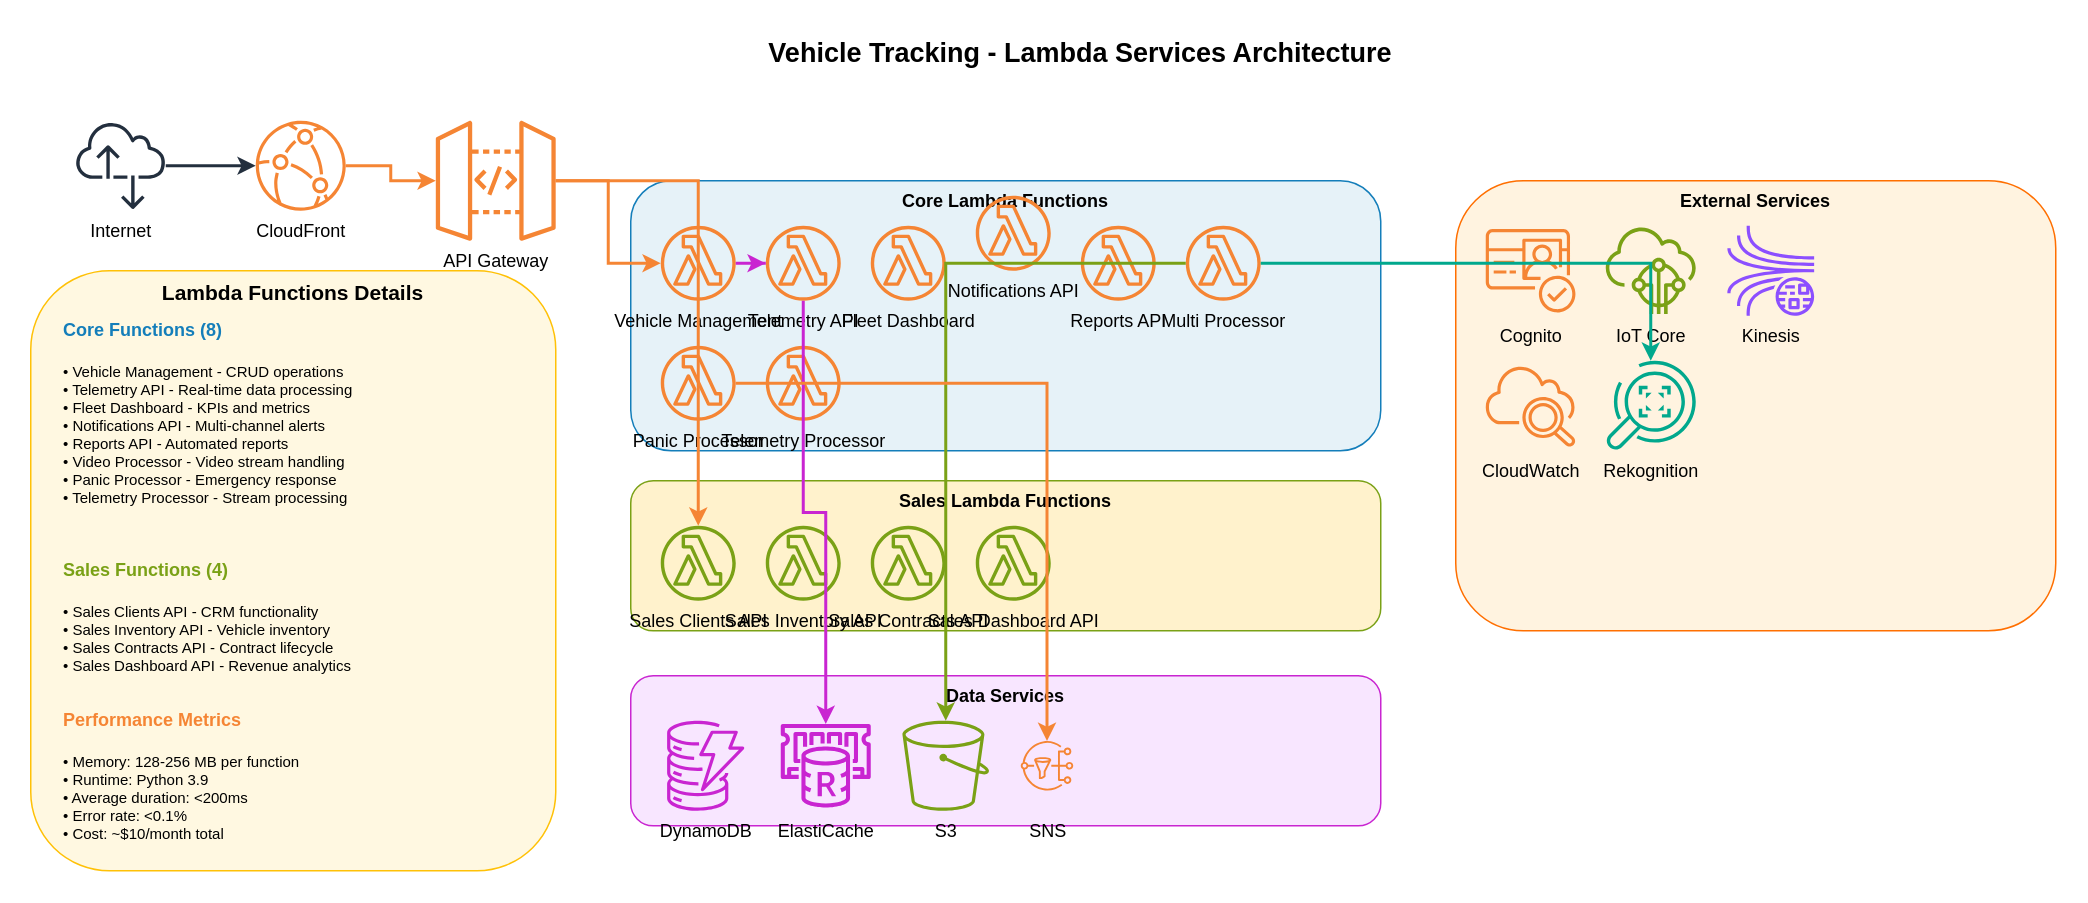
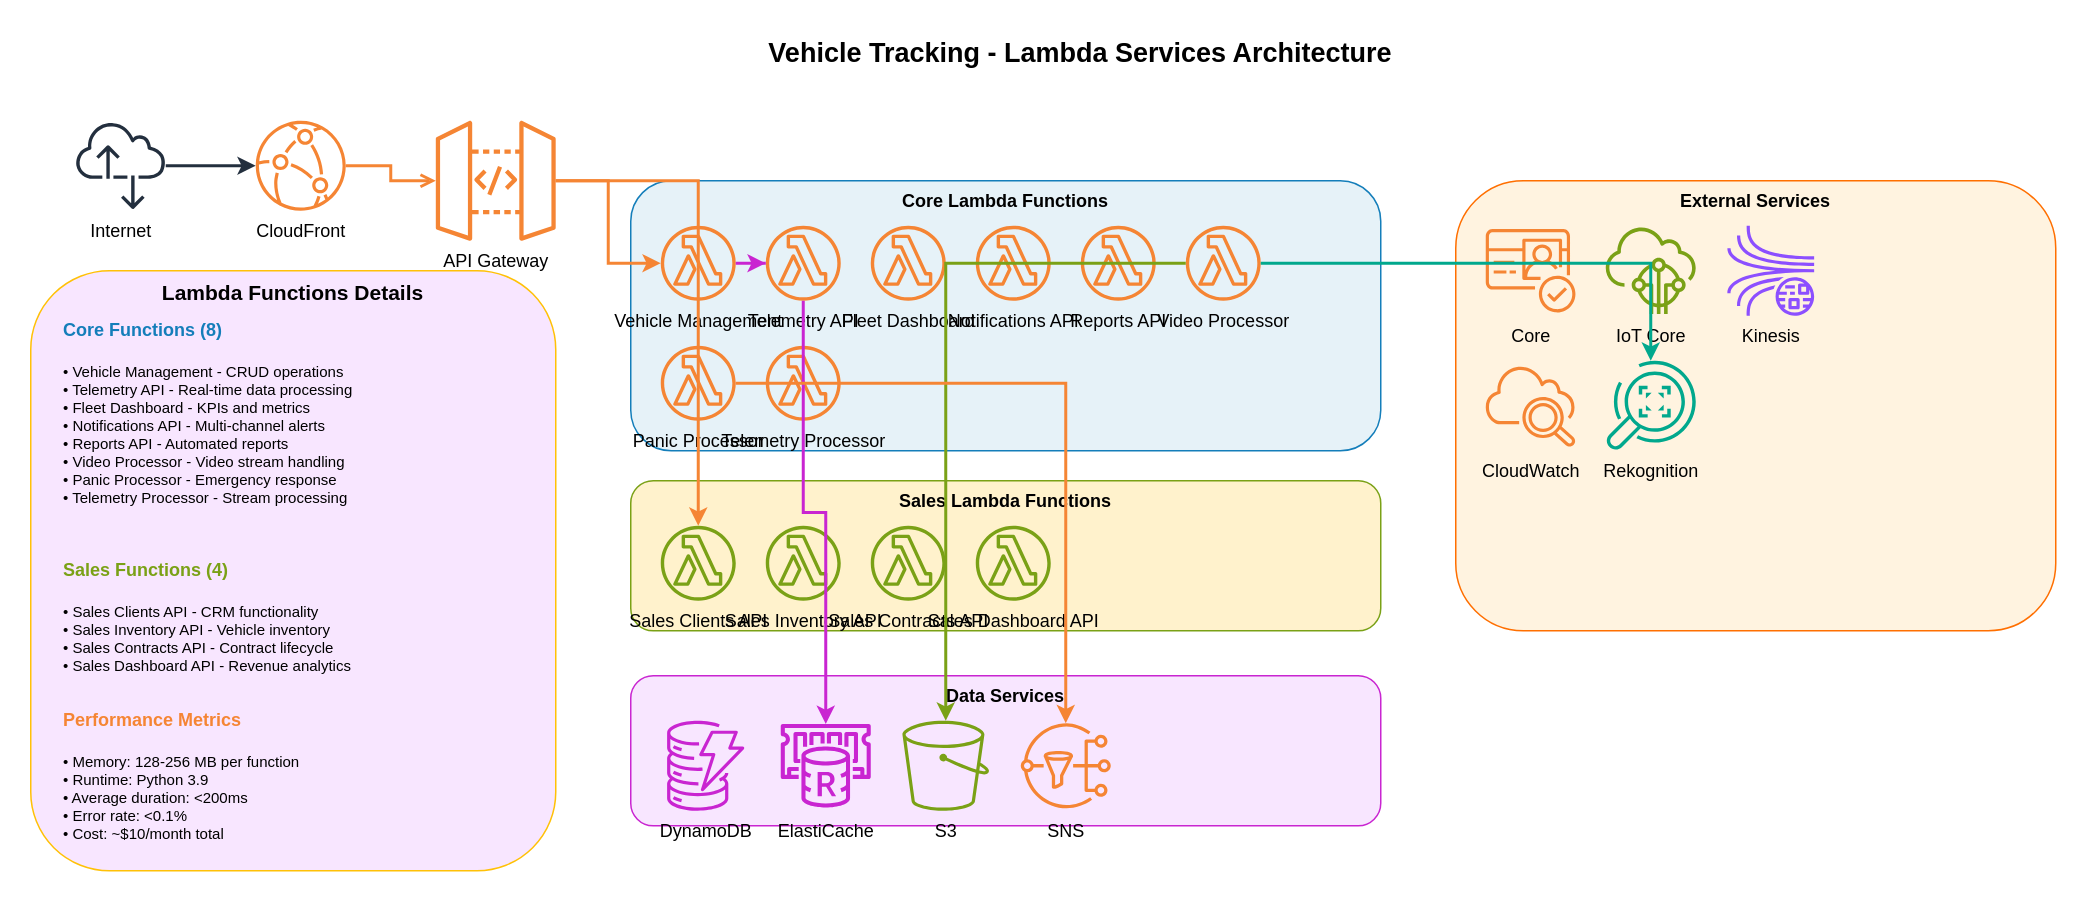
edge "CloudFront" -> "API Gateway": arrowhead classic -> open
node "Notifications API": moved (1013, 233) -> (1013, 263)
node "Multi Processor": label "Multi Processor" -> "Video Processor"
node "Cognito": label "Cognito" -> "Core"
node "Lambda Functions Details": fillcolor #fff8e1 -> #f8e6ff
node "SNS": size 53x90 -> 90x90
